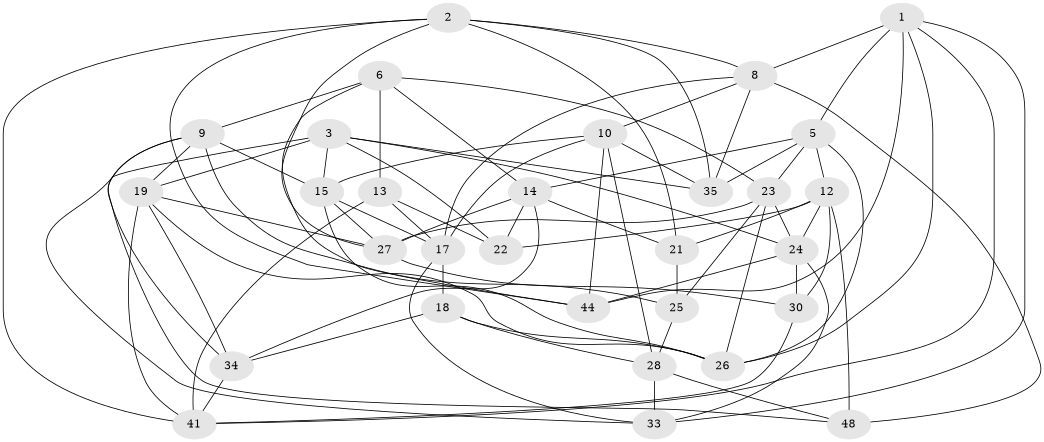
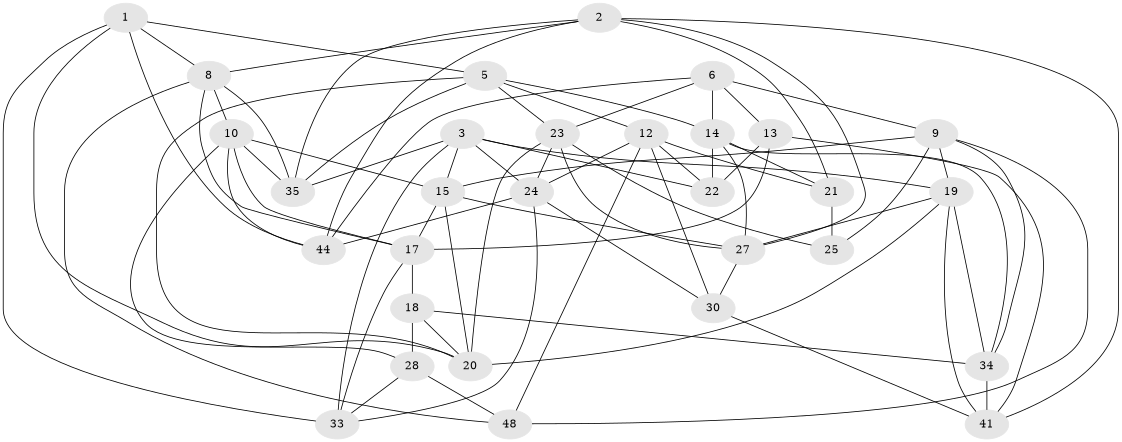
edge "25" -- "28": removed
node "26": label "26" -> "20"
edge "1" -- "41": removed
